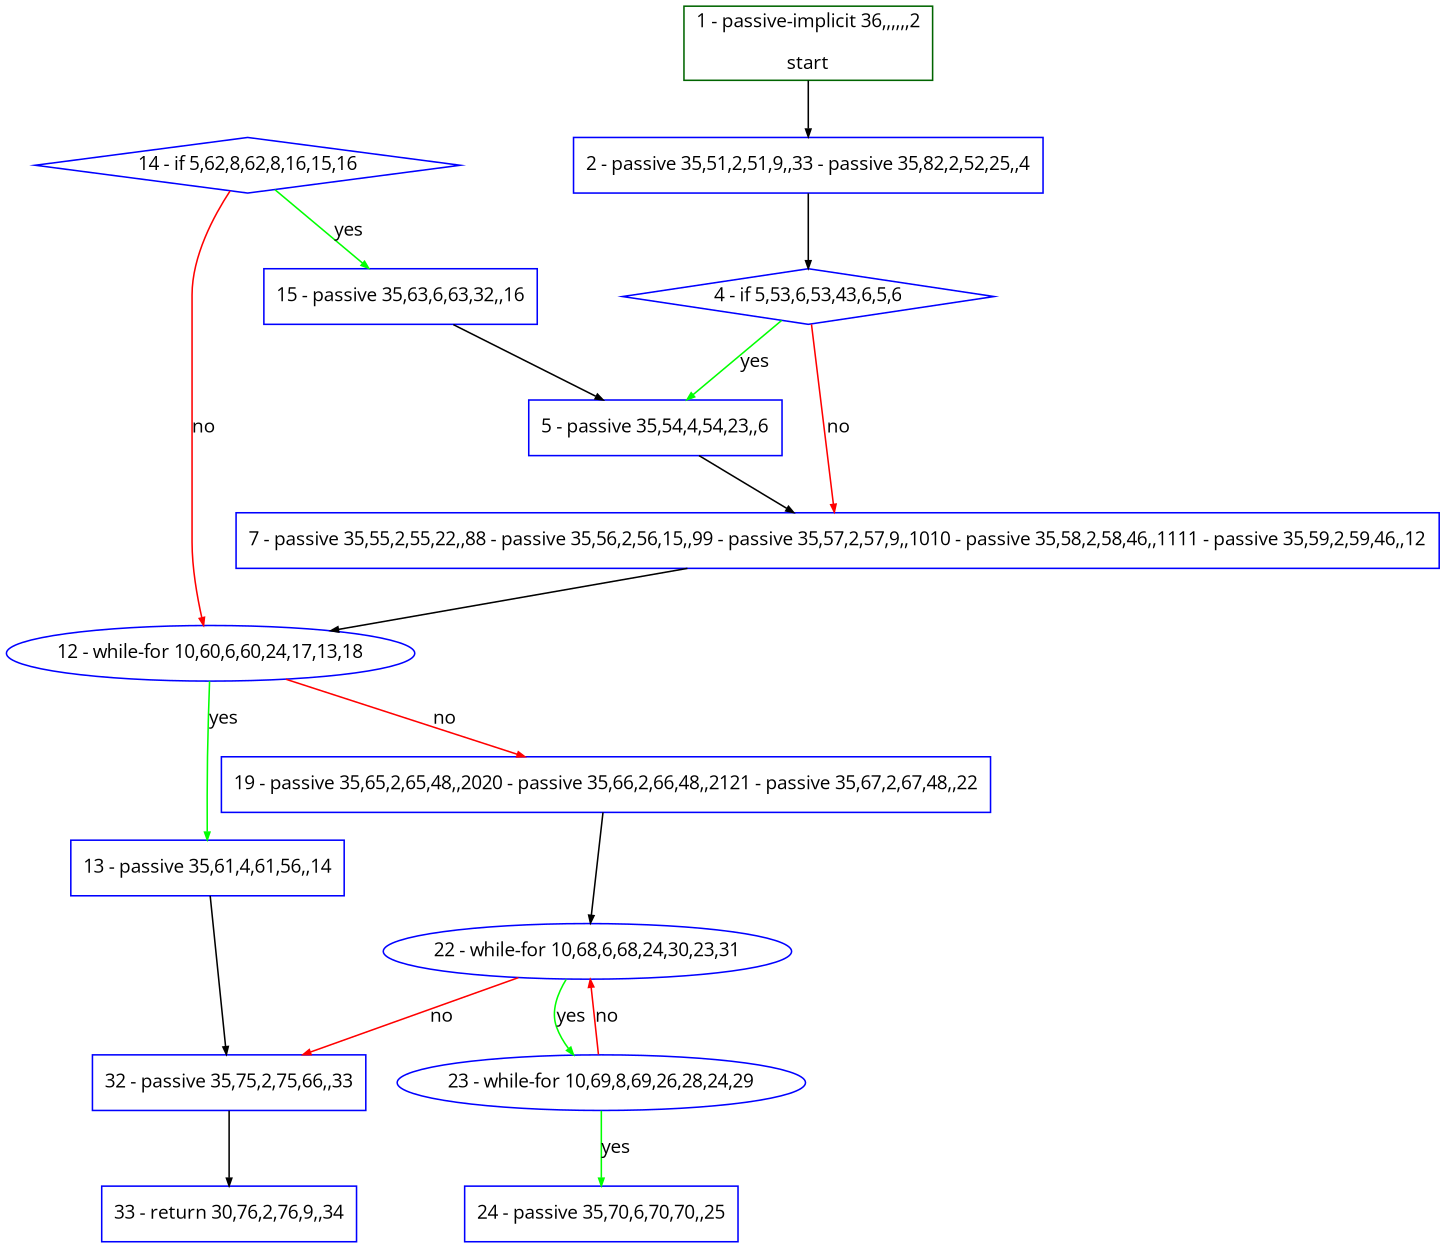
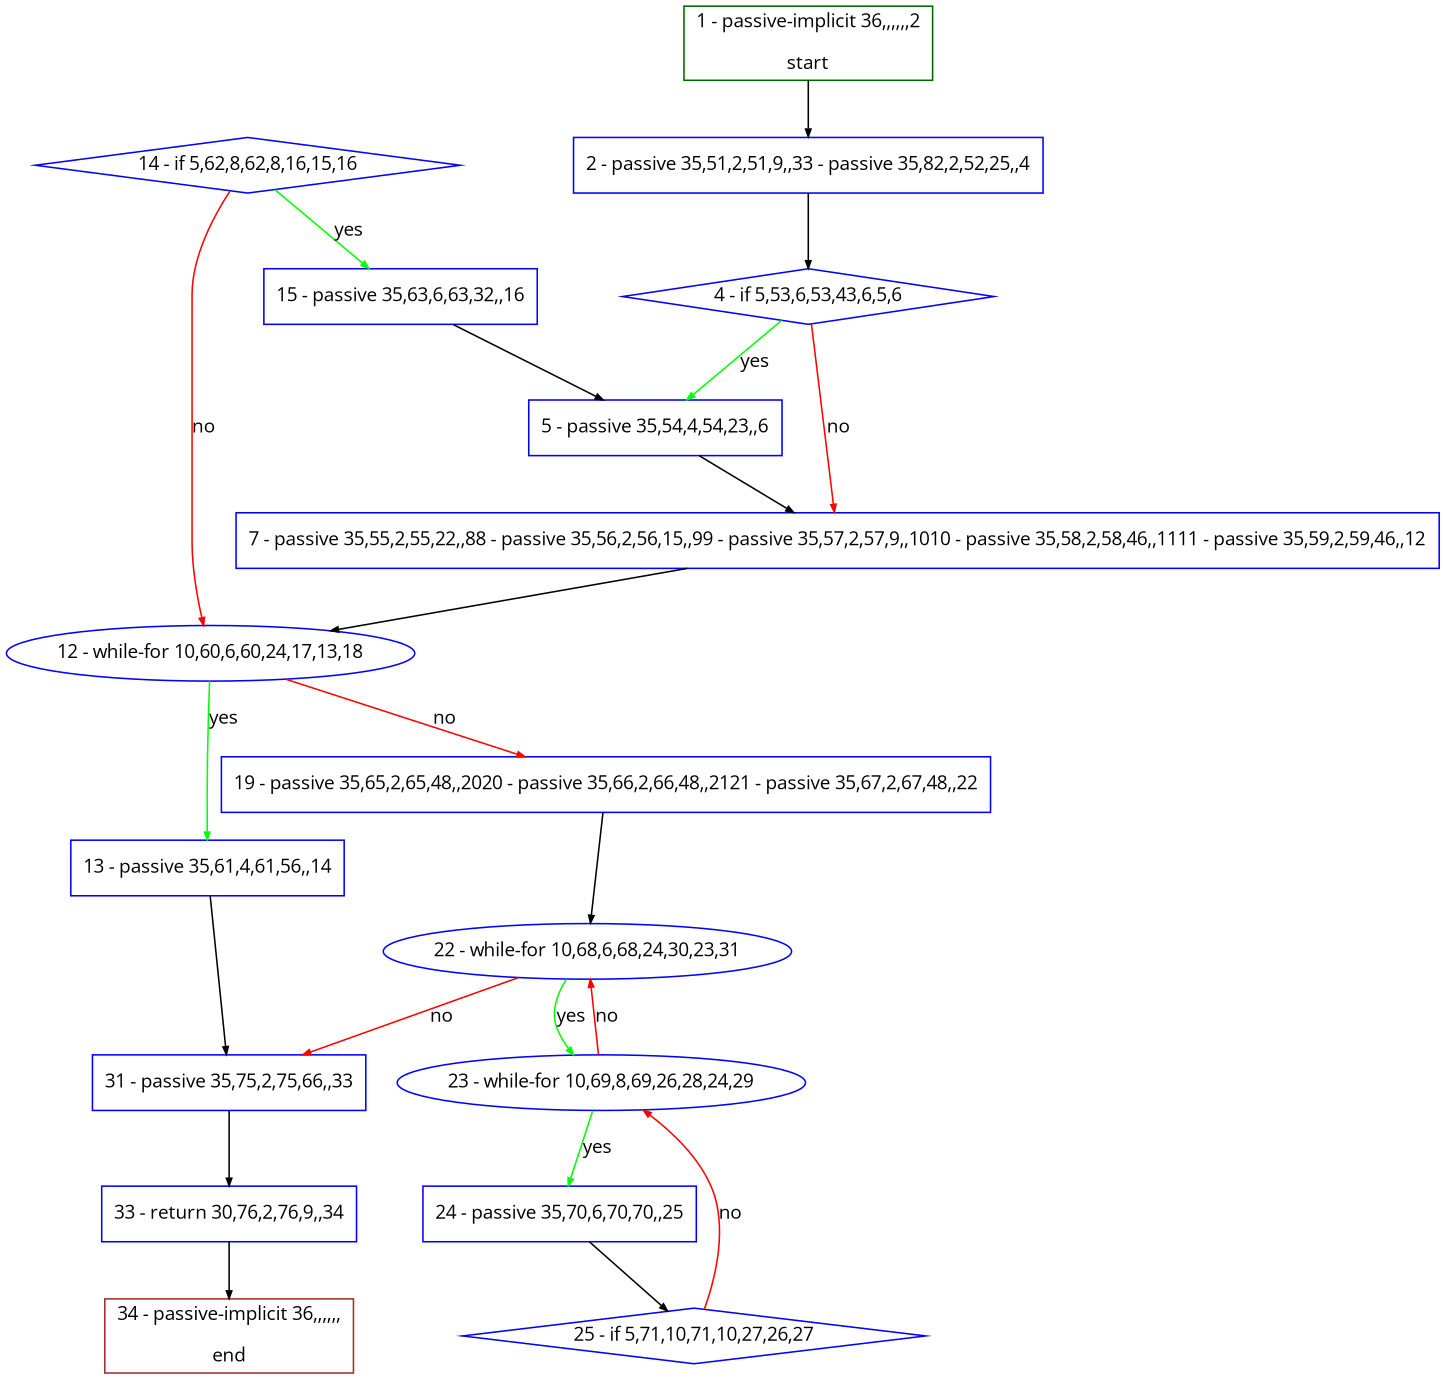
node "32 - passive 35,75,2,75,66,,33": label "32 - passive 35,75,2,75,66,,33" -> "31 - passive 35,75,2,75,66,,33"
node "34 - passive-implicit 36,,,,,, end": added
node "25 - if 5,71,10,71,10,27,26,27": added
